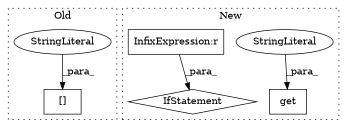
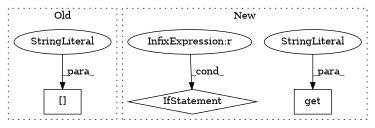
node "InfixExpression:r": shape box -> ellipse
edge "InfixExpression:r" -> "IfStatement": label "_para_" -> "_cond_"
